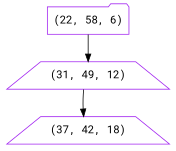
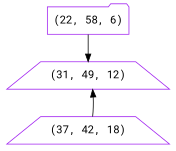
edge "(31, 49, 12)" -> "(37, 42, 18)": reversed
